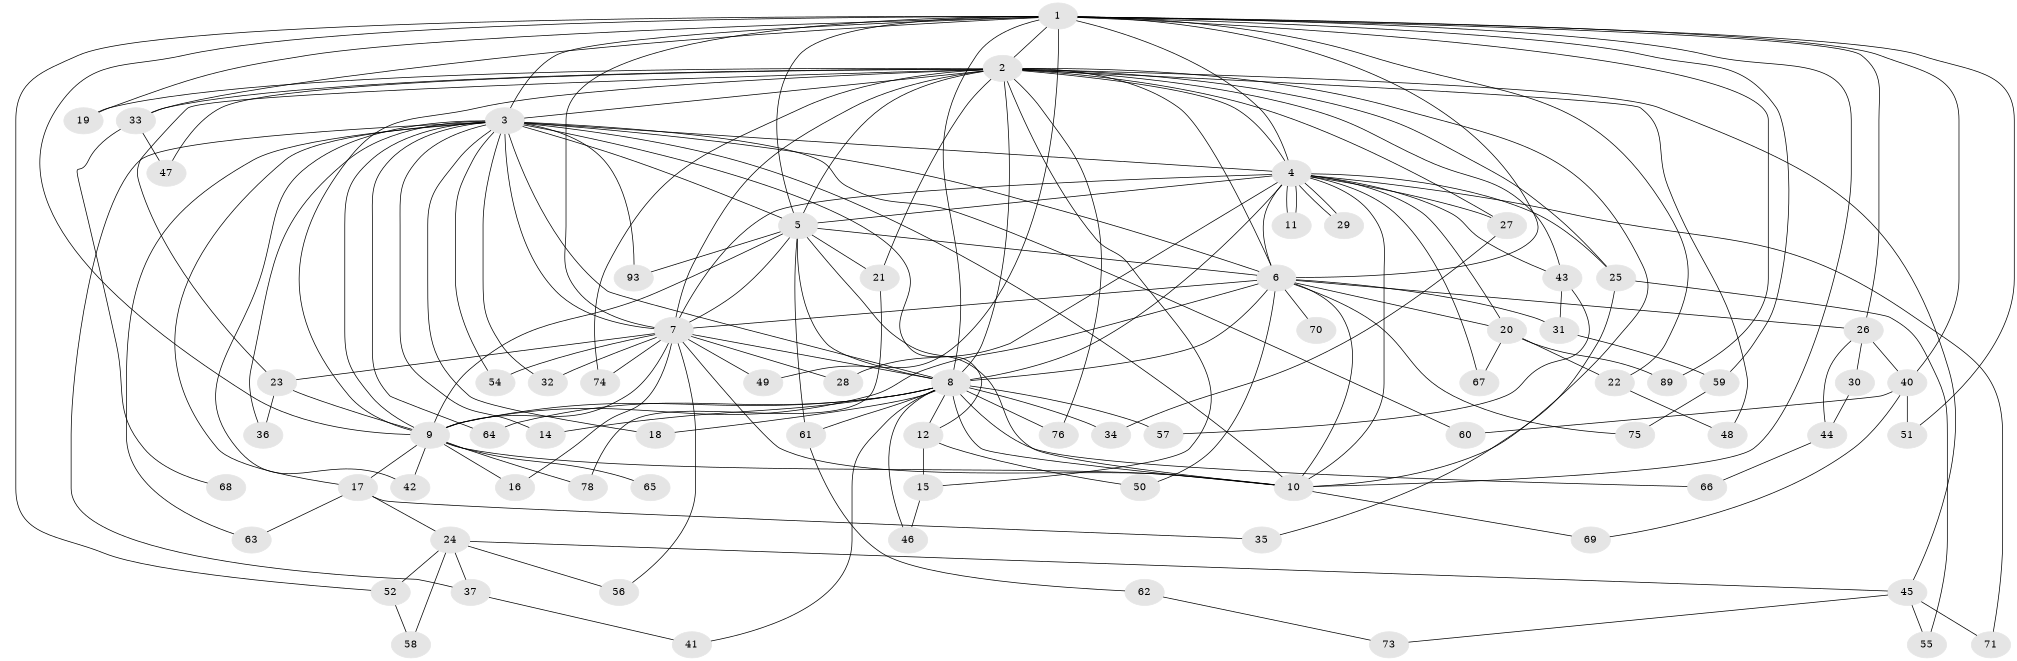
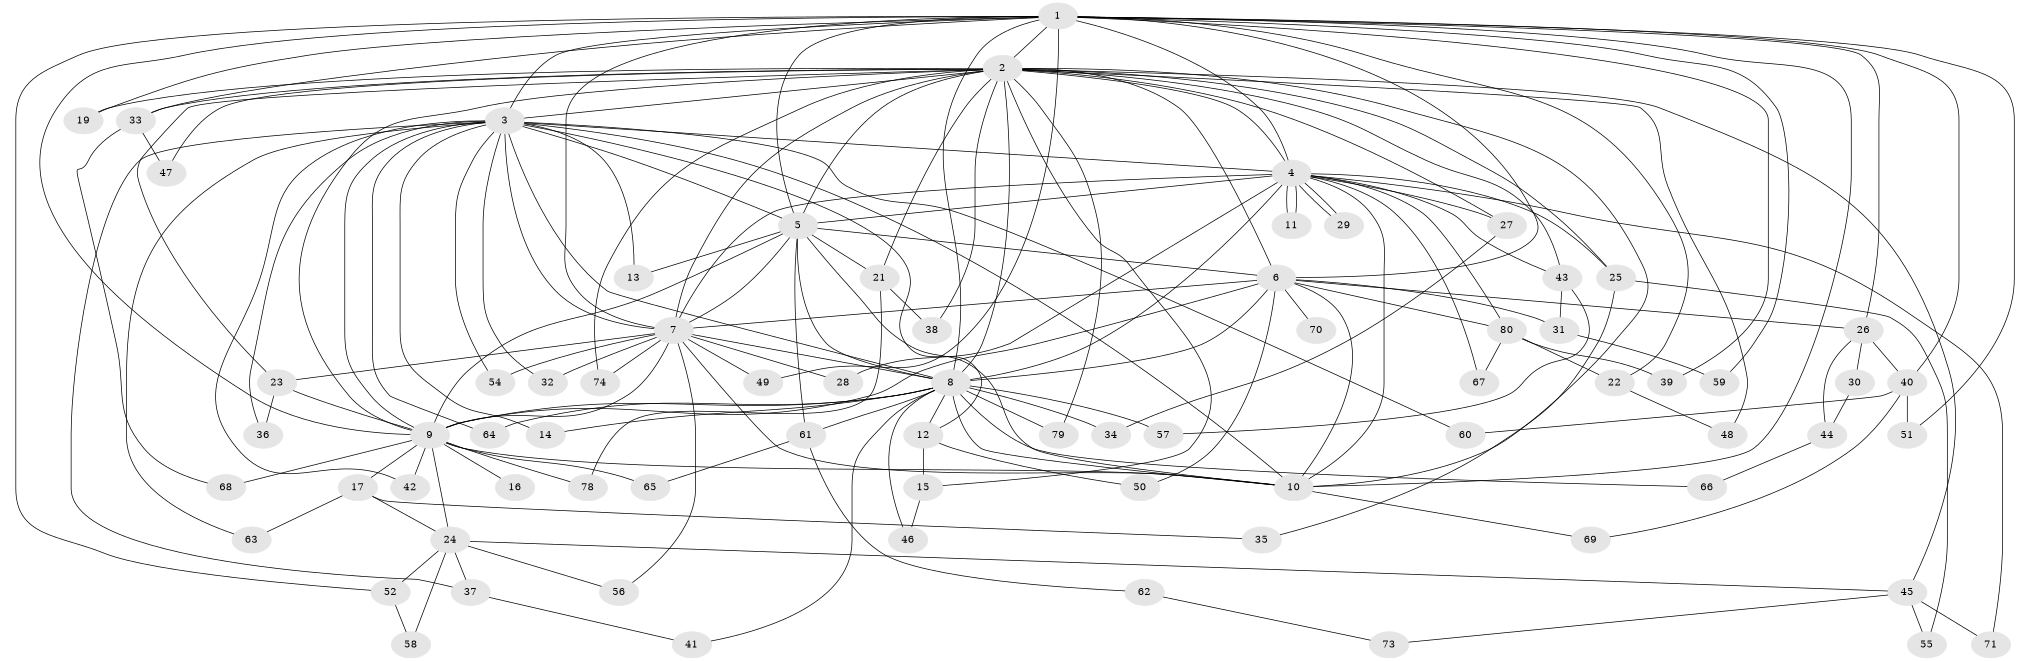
edge "3" -- "6": removed
edge "4" -- "6": removed
edge "3" -- "17": removed
node "93": label "93" -> "13"
node "38": added
node "20": label "20" -> "80"
node "89": label "89" -> "39"
edge "7" -- "16": removed
node "18": removed
node "76": label "76" -> "79"
node "75": removed
edge "9" -- "68": added
edge "61" -- "65": added
edge "9" -- "24": added
